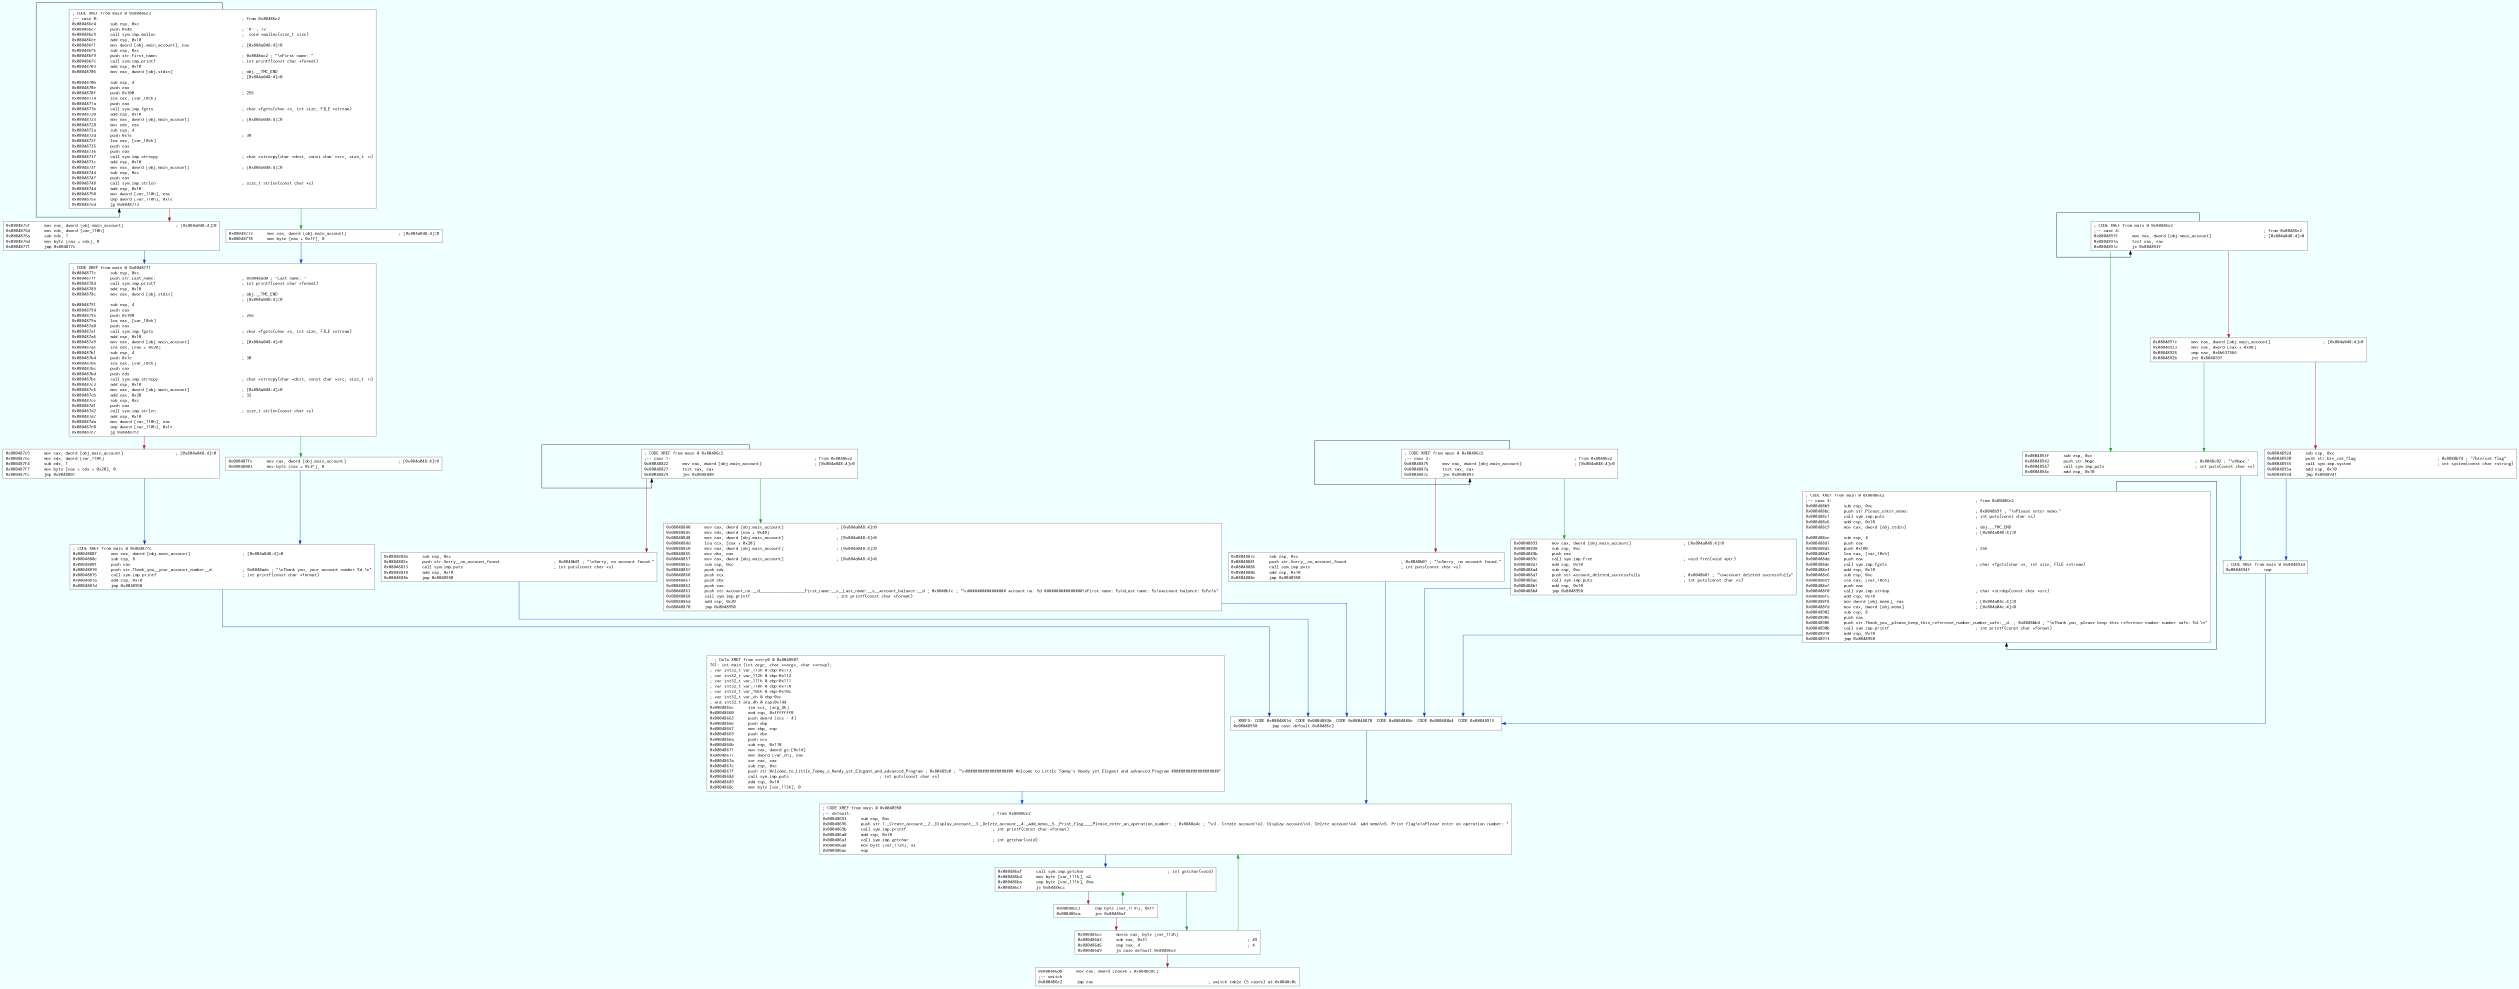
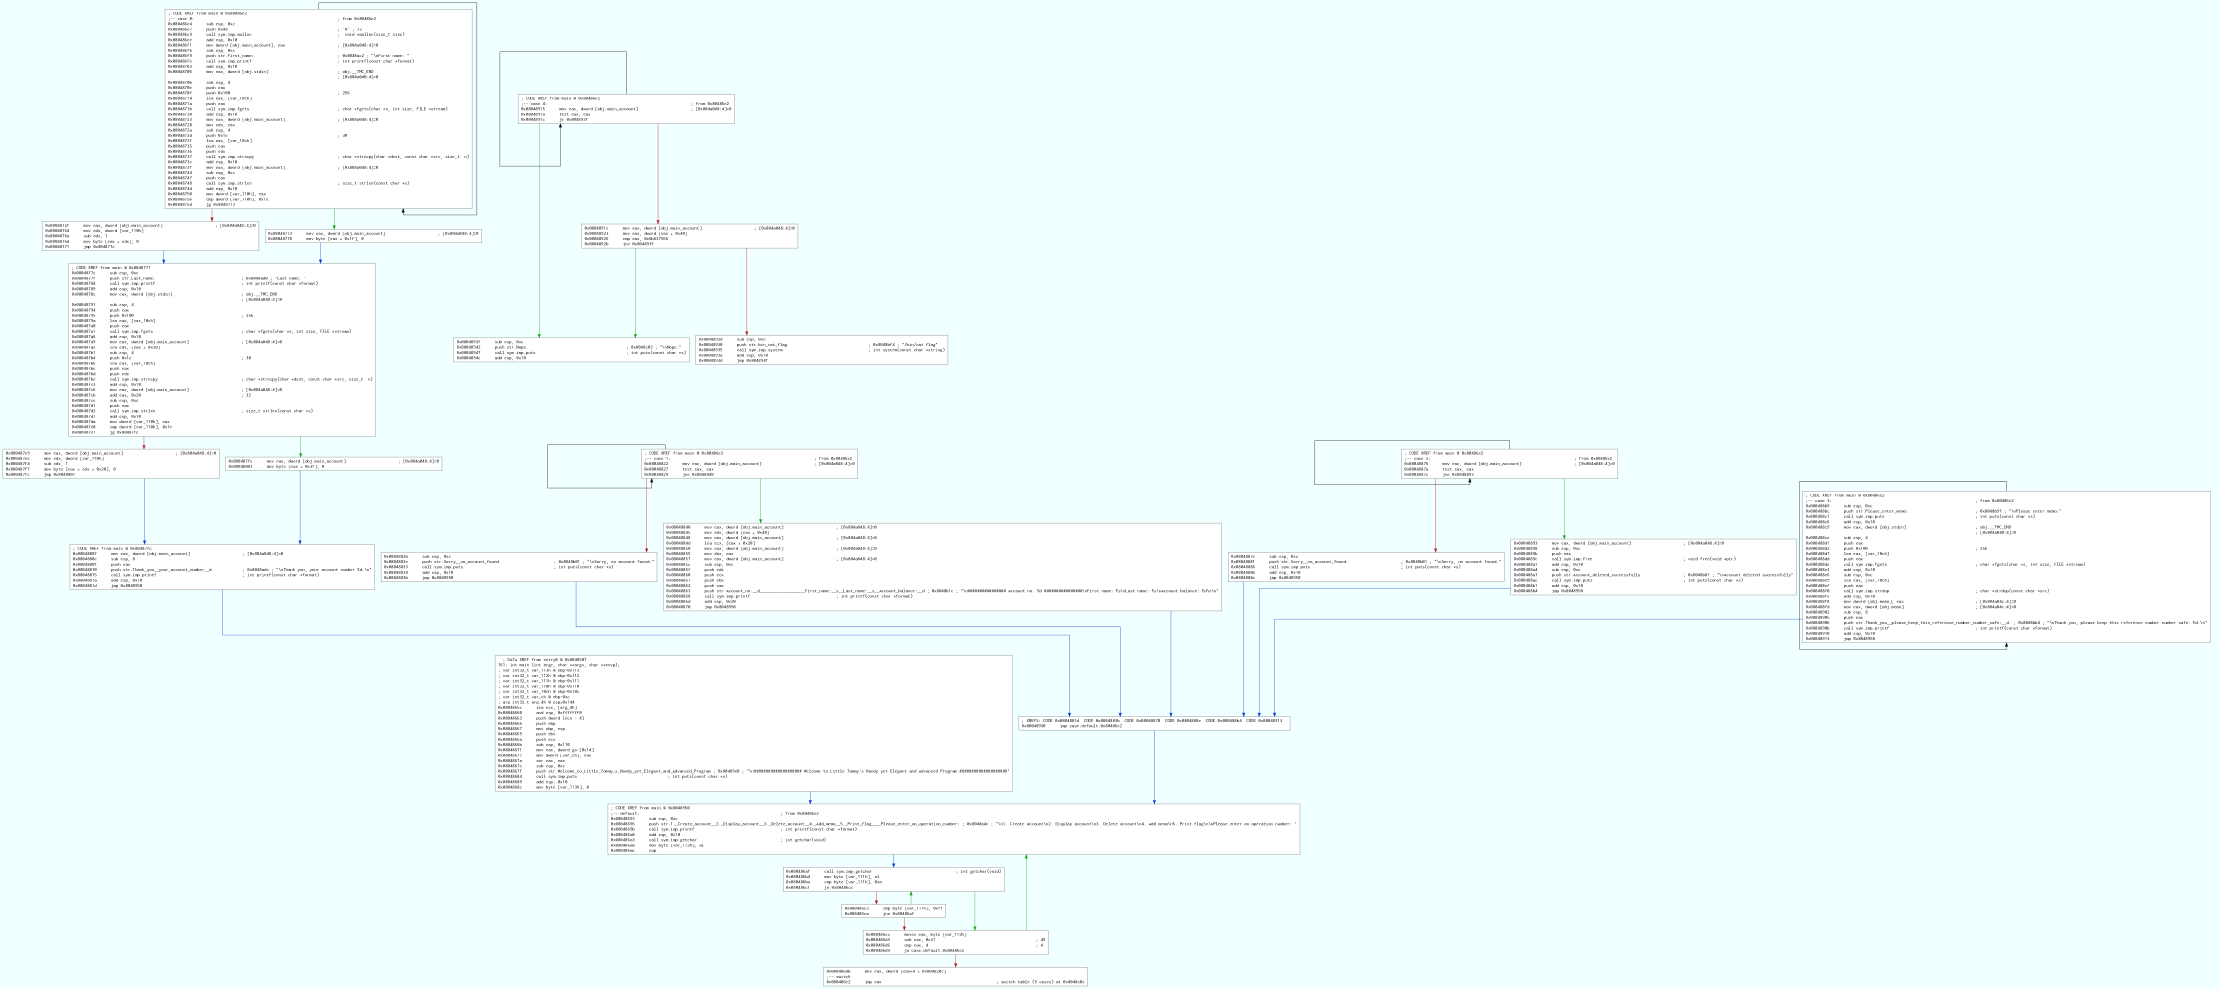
node "; CODE XREF from main @ 0x804893d 0x0804894f      nop": removed
